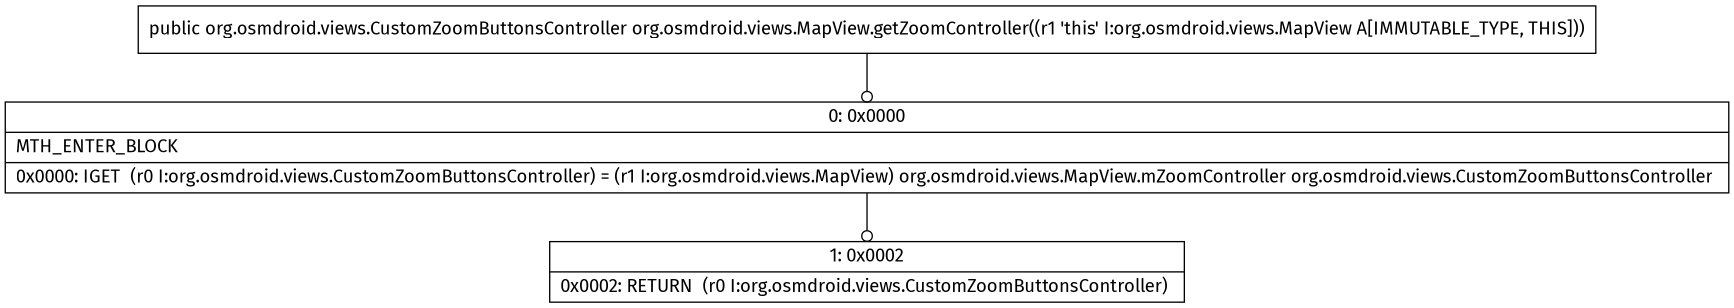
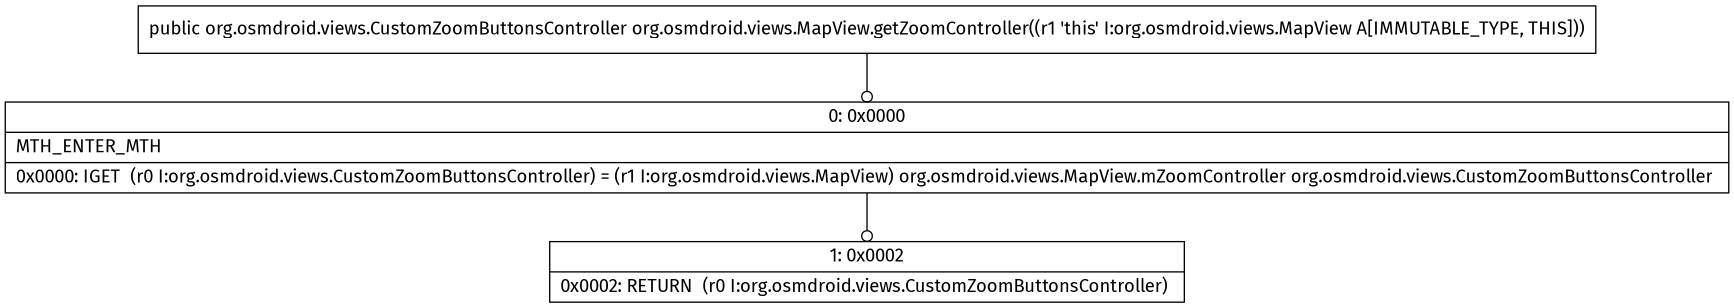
node "0: 0x0000": text "MTH_ENTER_BLOCK" -> "MTH_ENTER_MTH"
